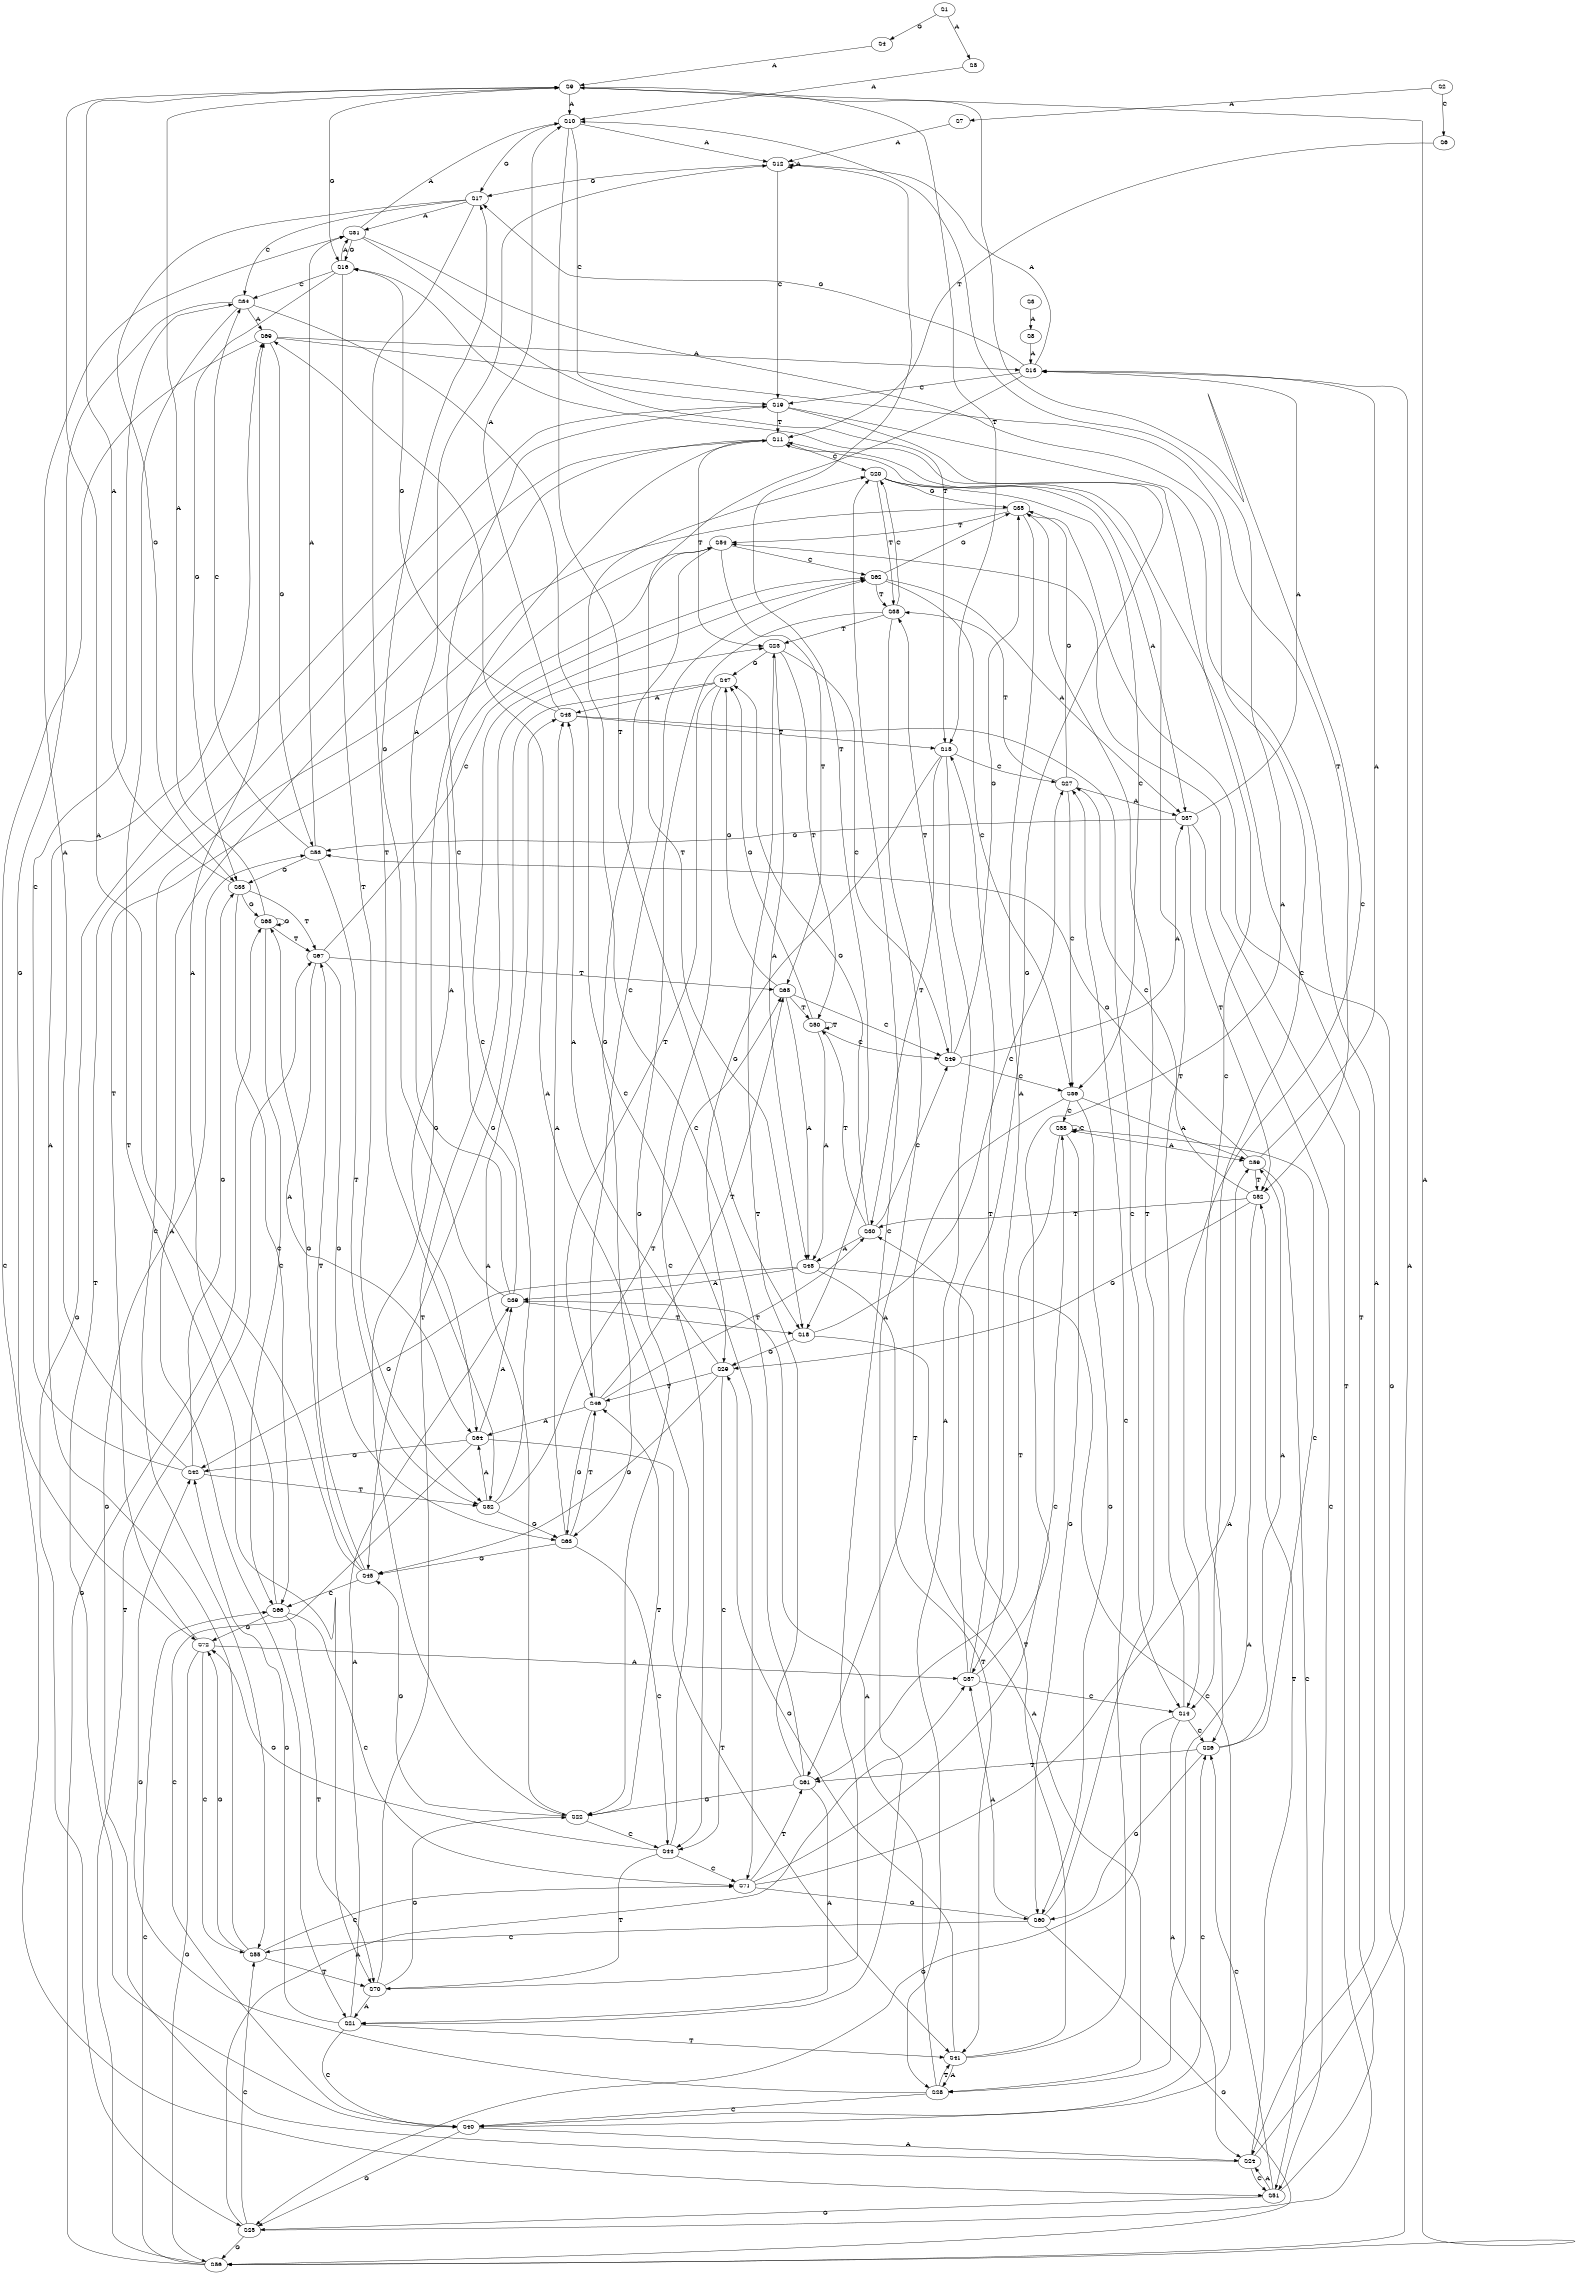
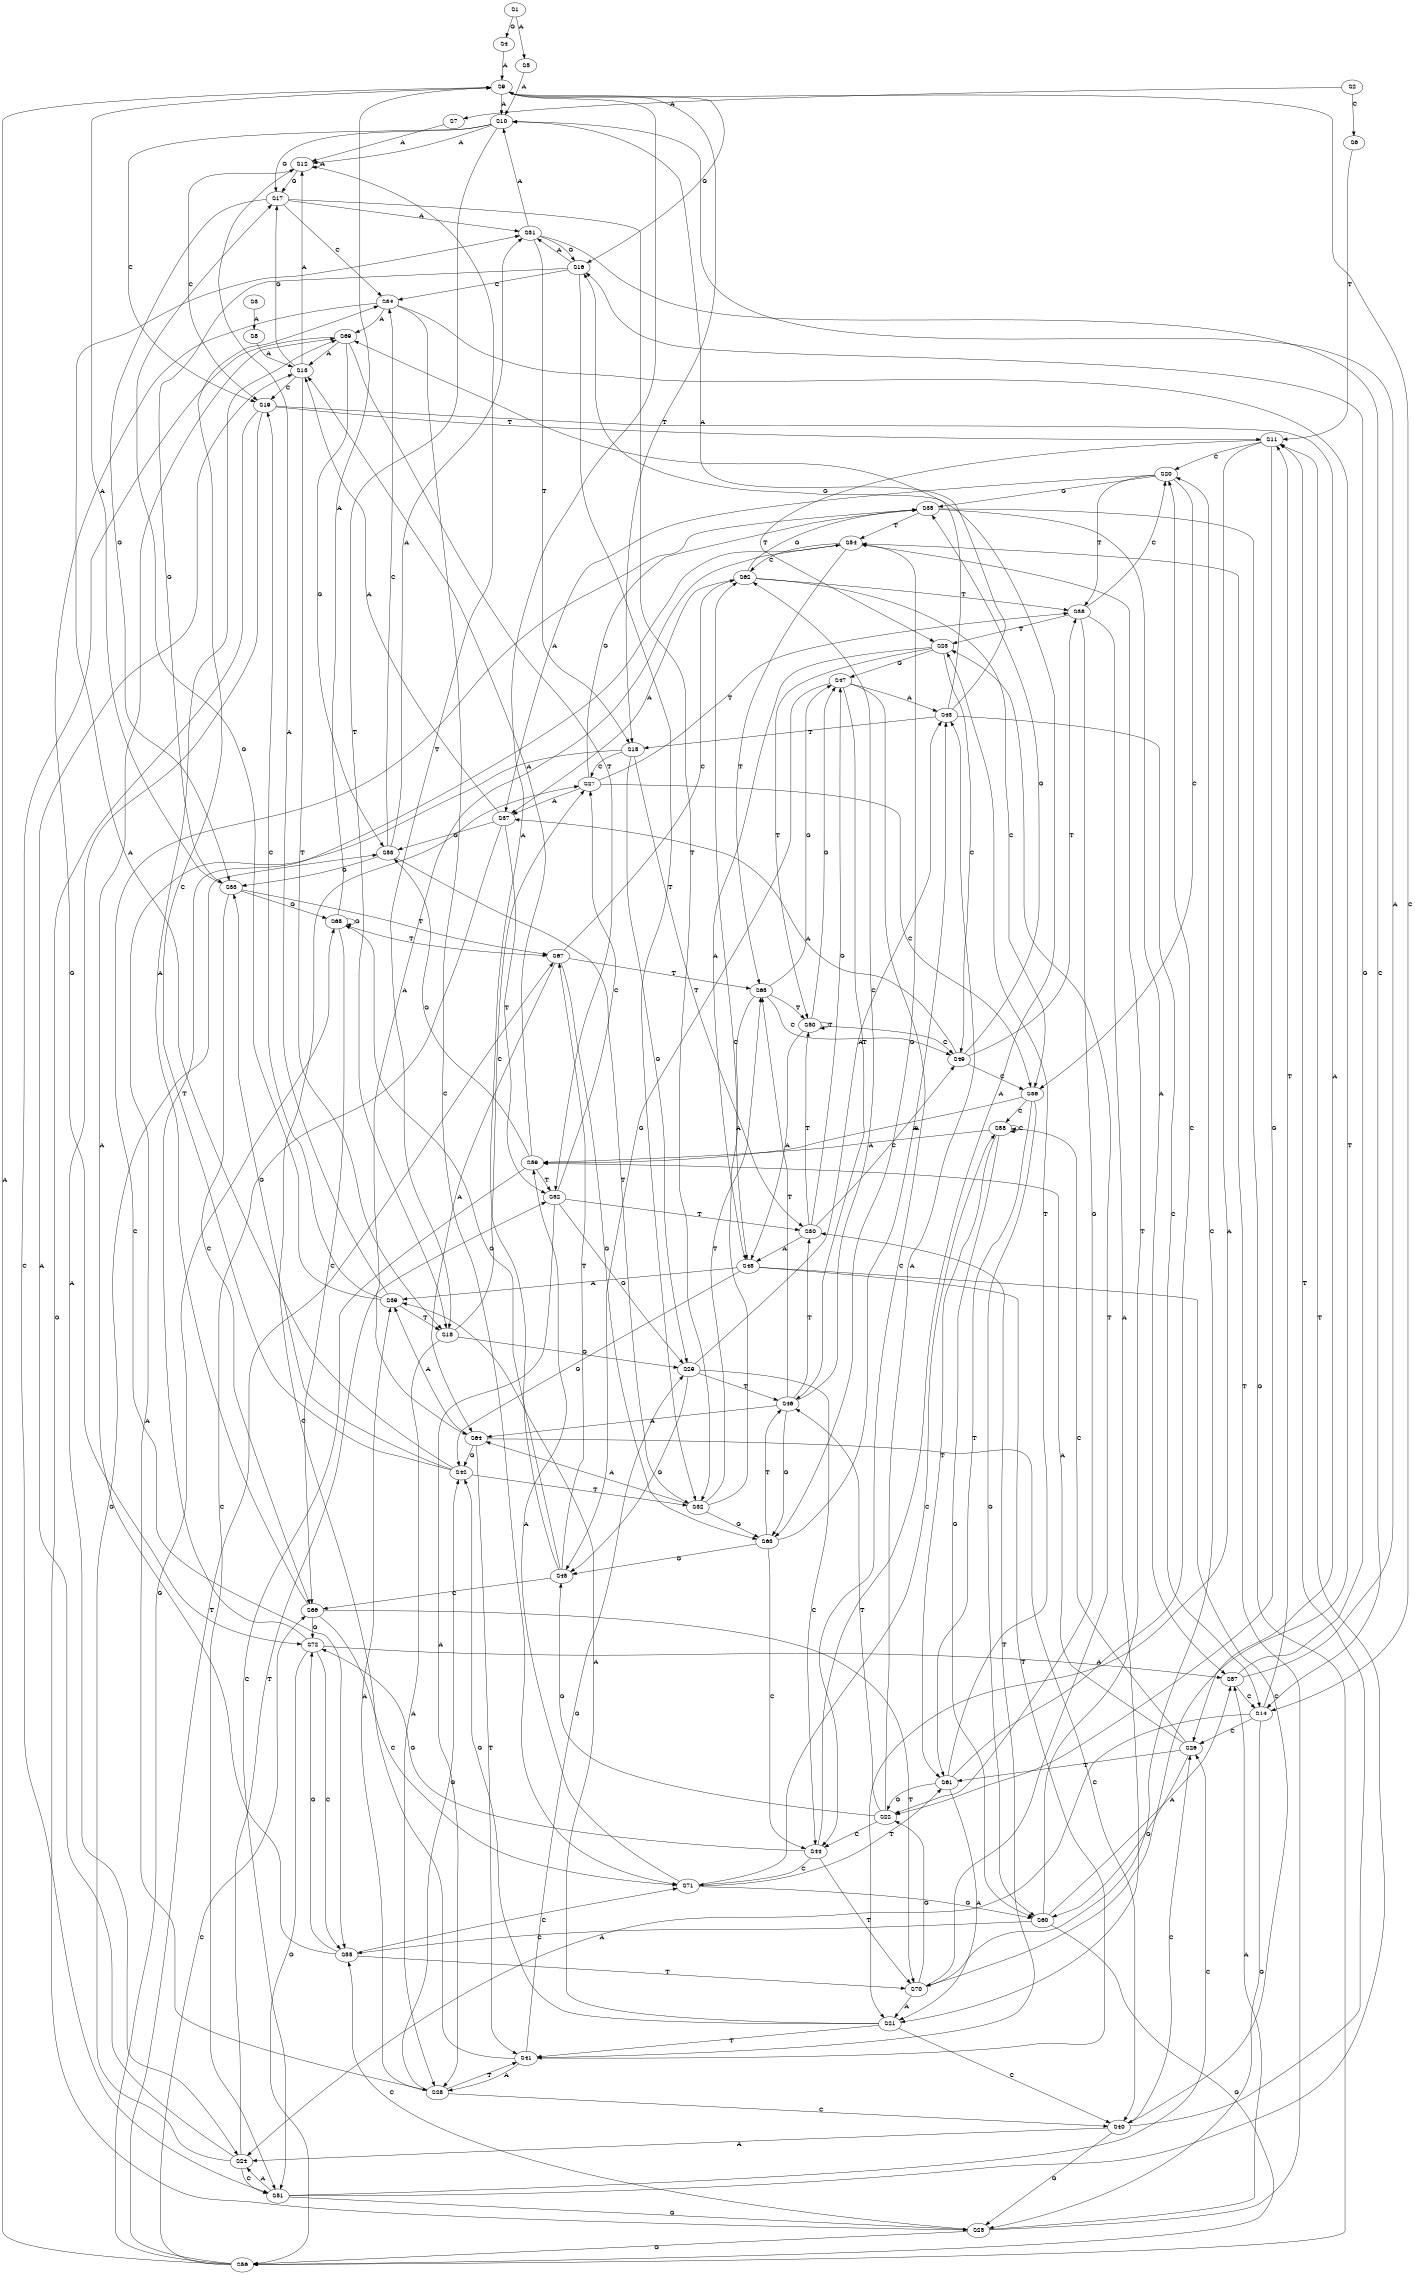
edge "S19" -> "S26": label "C" -> "A"
edge "S60" -> "S35": now "S60" -> "S54"
edge "S57" -> "S15": removed, label "T"
